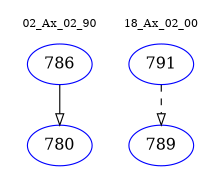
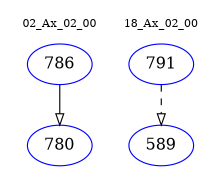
cluster "02_Ax_02_90": label "02_Ax_02_90" -> "02_Ax_02_00"
node "789": label "789" -> "589"
